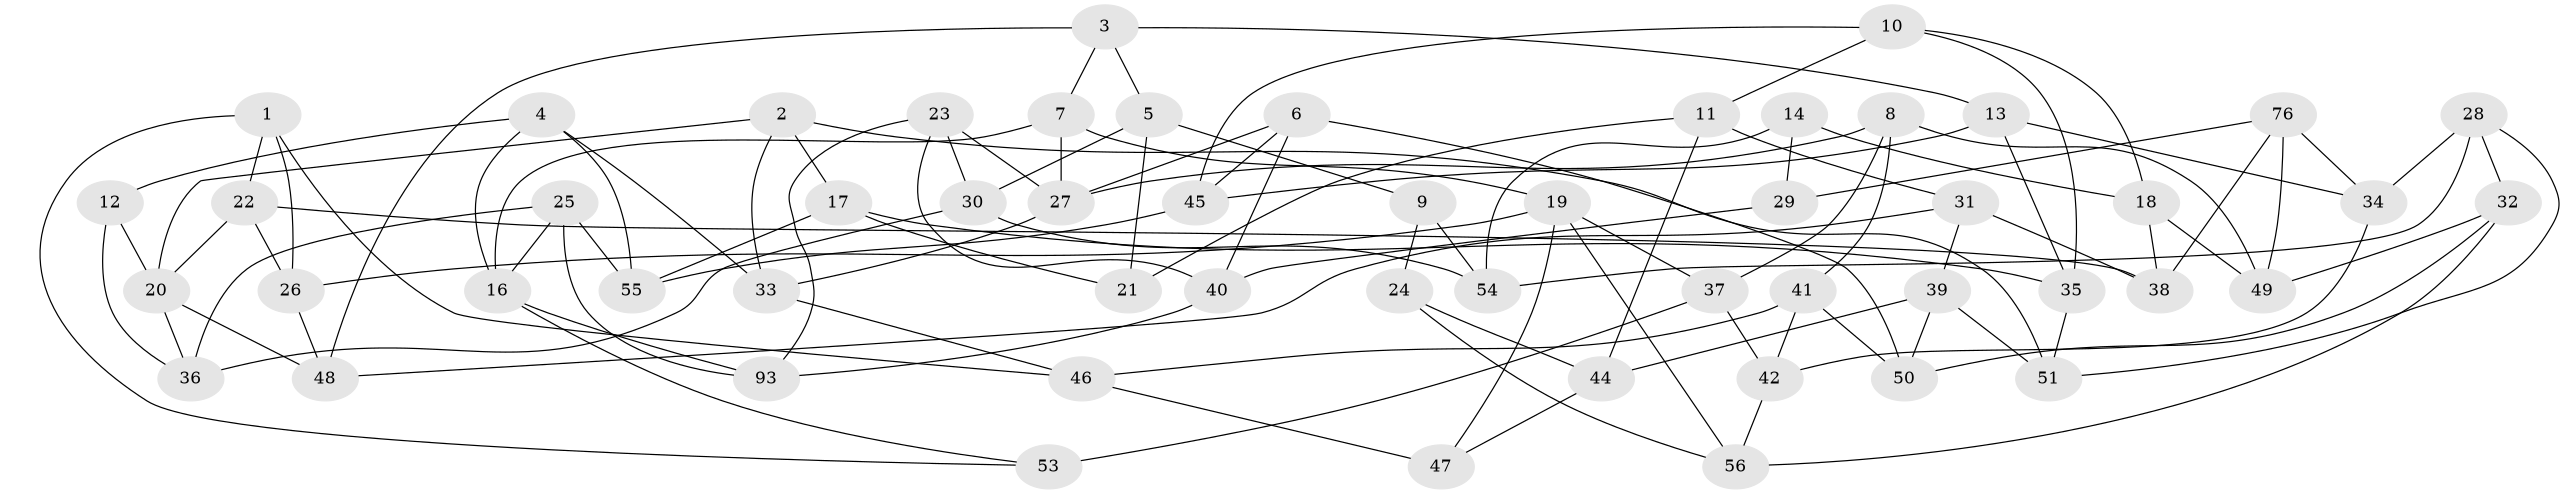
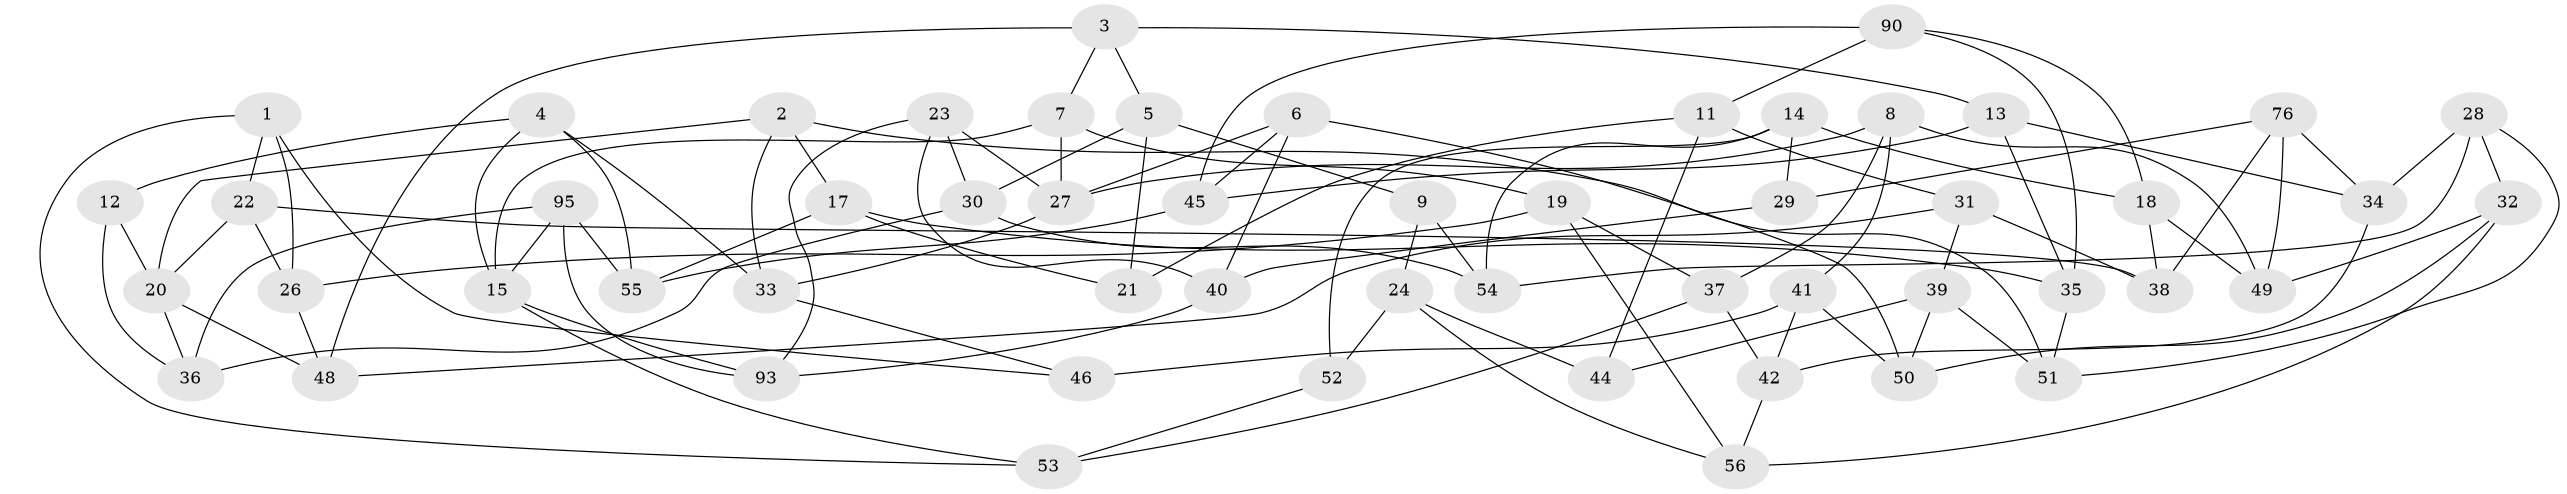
node "10": label "10" -> "90"
node "25": label "25" -> "95"
node "16": label "16" -> "15"
node "52": added
node "47": removed
